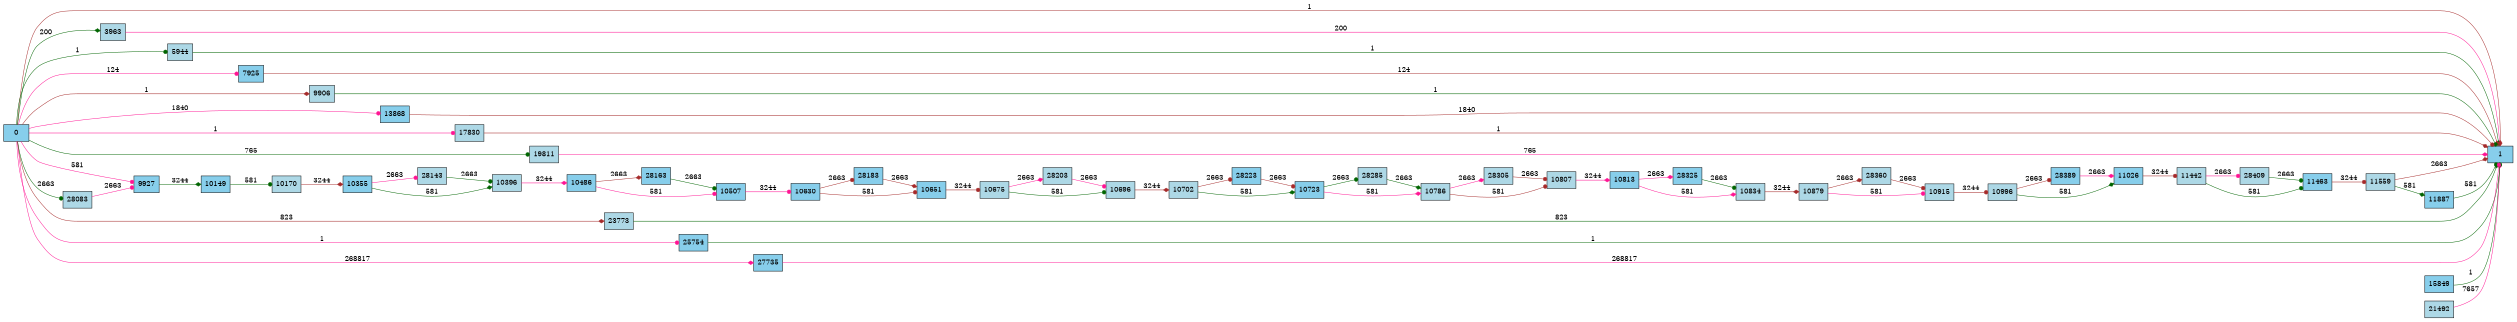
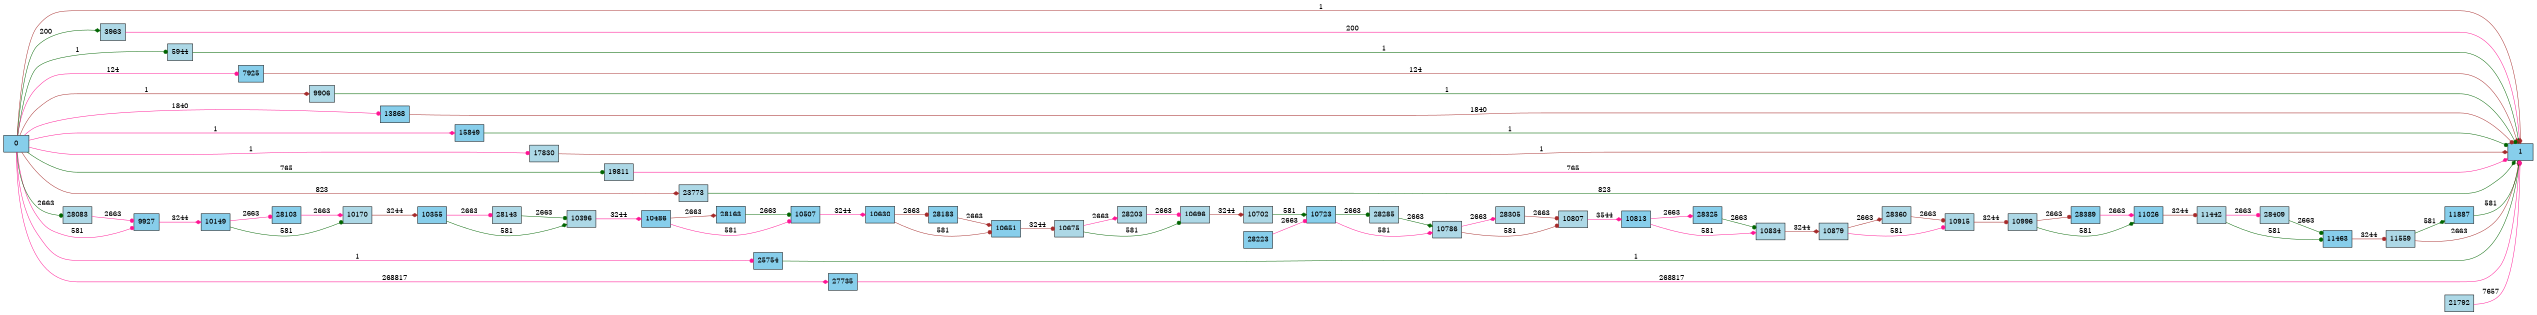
edge "0" -> "15849": added, label "1"
edge "10807" -> "10813": label "3244" -> "3544"
edge "10702" -> "28223": removed, label "2663"
edge "28223" -> "10723": color brown -> deeppink
edge "9927" -> "10149": color darkgreen -> deeppink
edge "10507" -> "10630": arrowhead dot -> diamond
node "28103": added
node "21492": label "21492" -> "21792"
